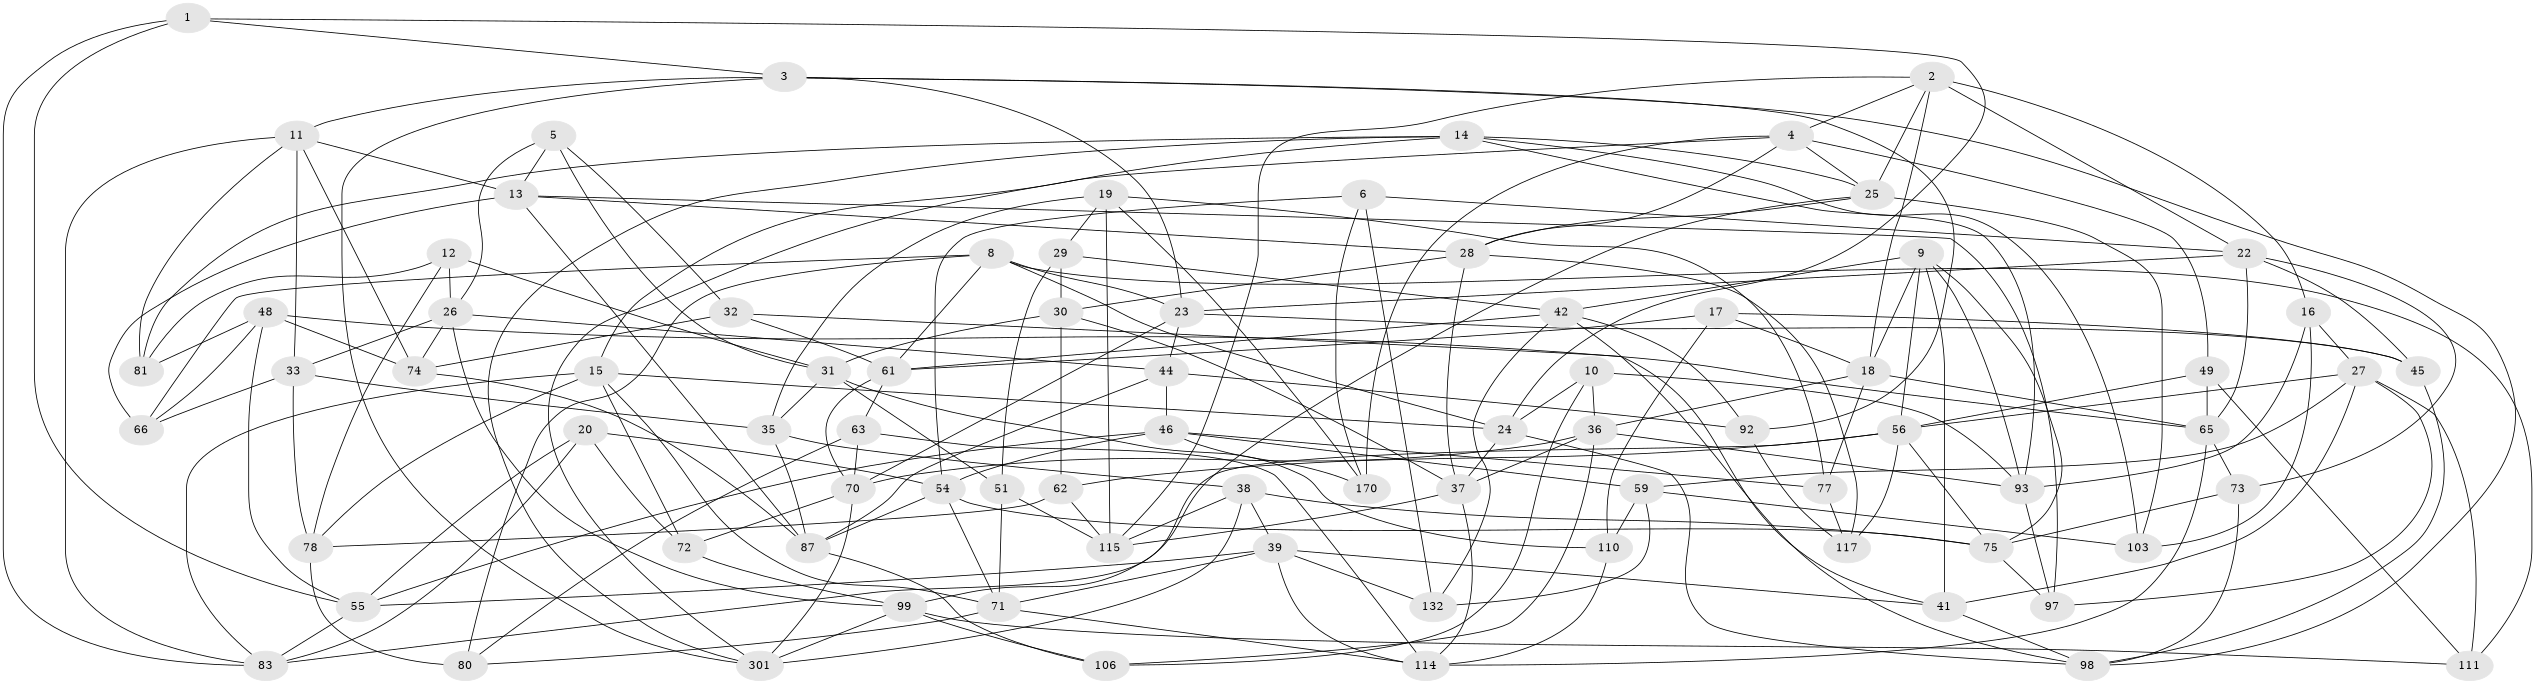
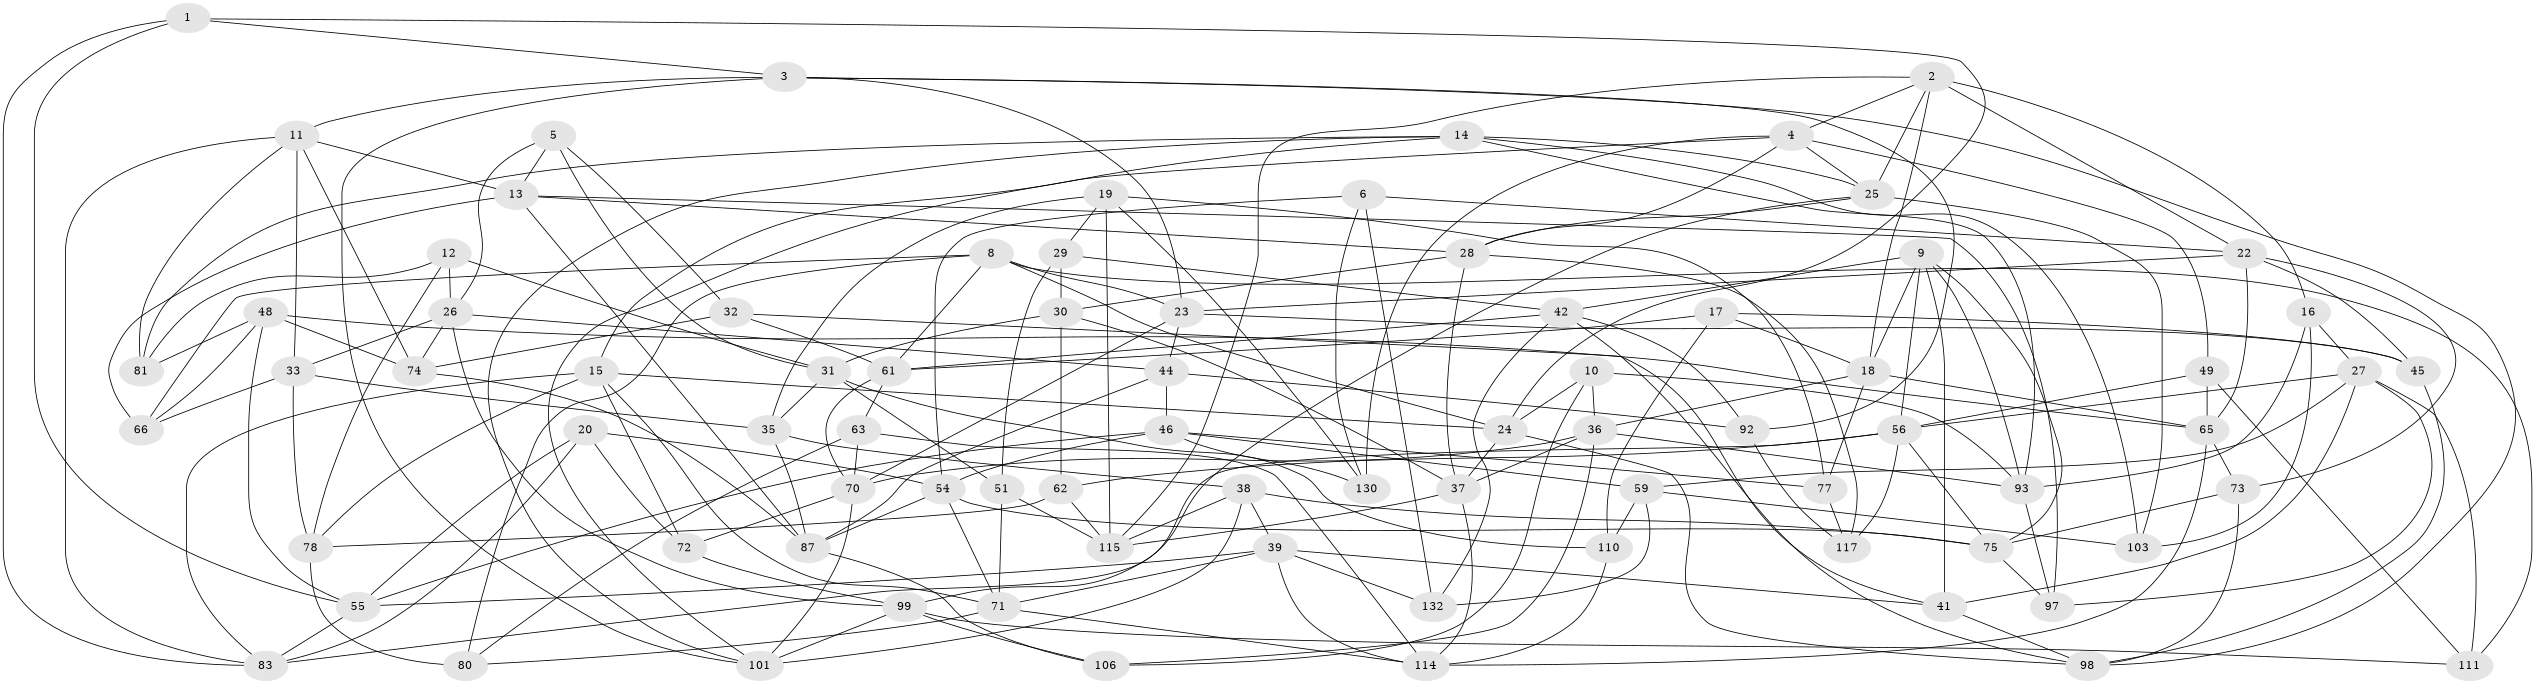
node "170": label "170" -> "130"
node "301": label "301" -> "101"
